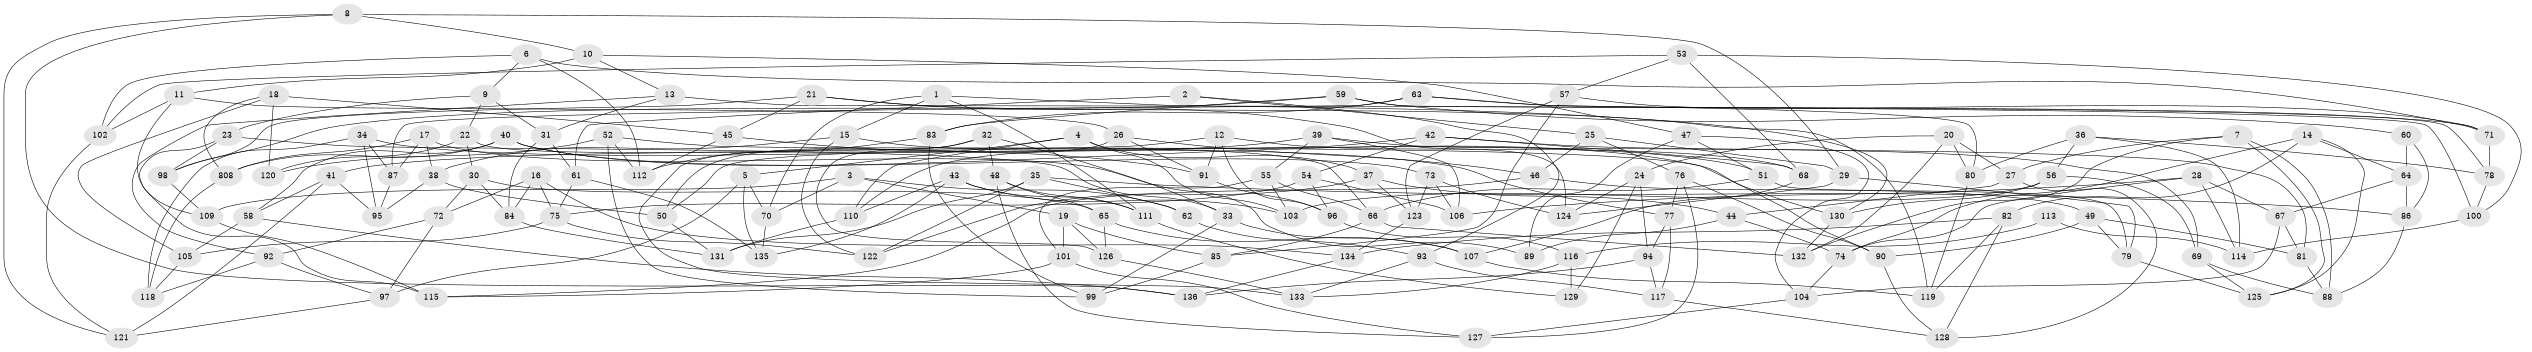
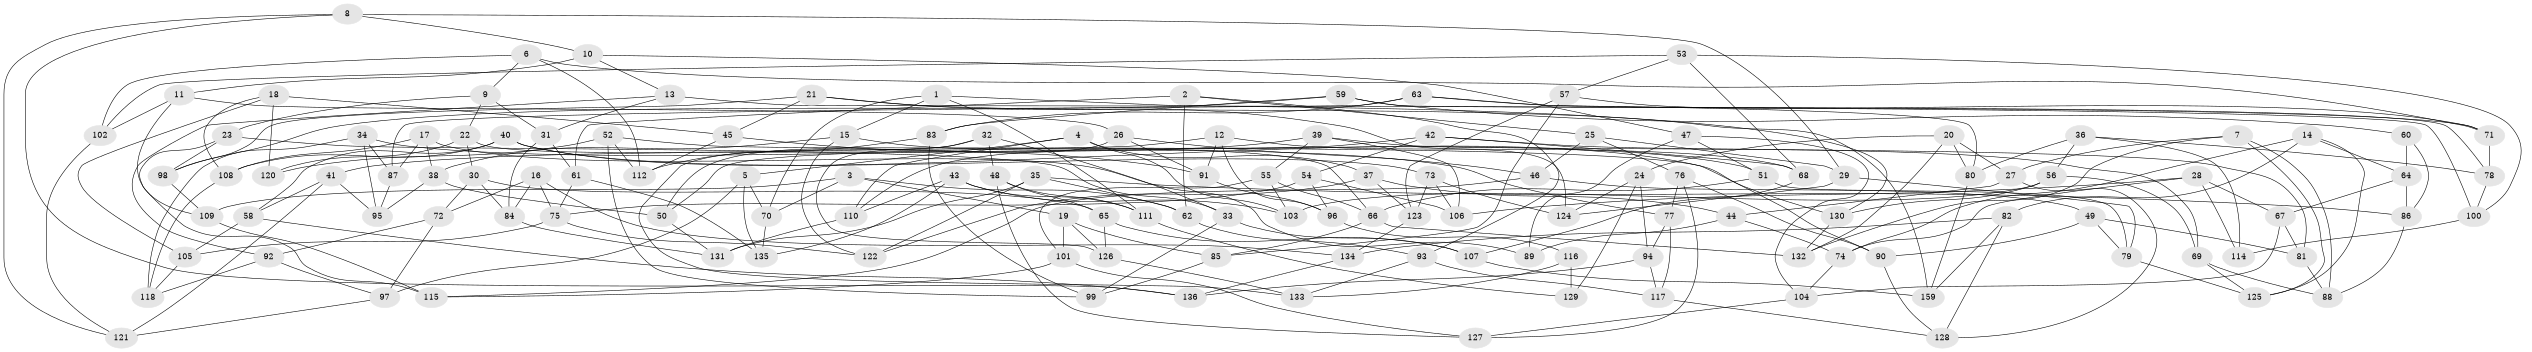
edge "2" -- "62": added
node "808": label "808" -> "108"
node "113": removed
node "119": label "119" -> "159"
